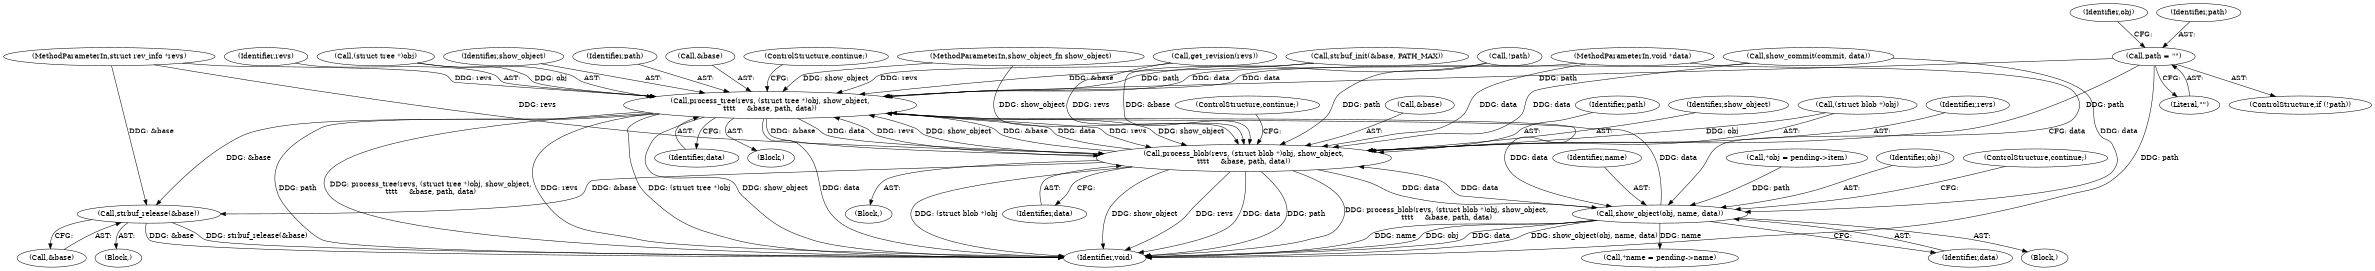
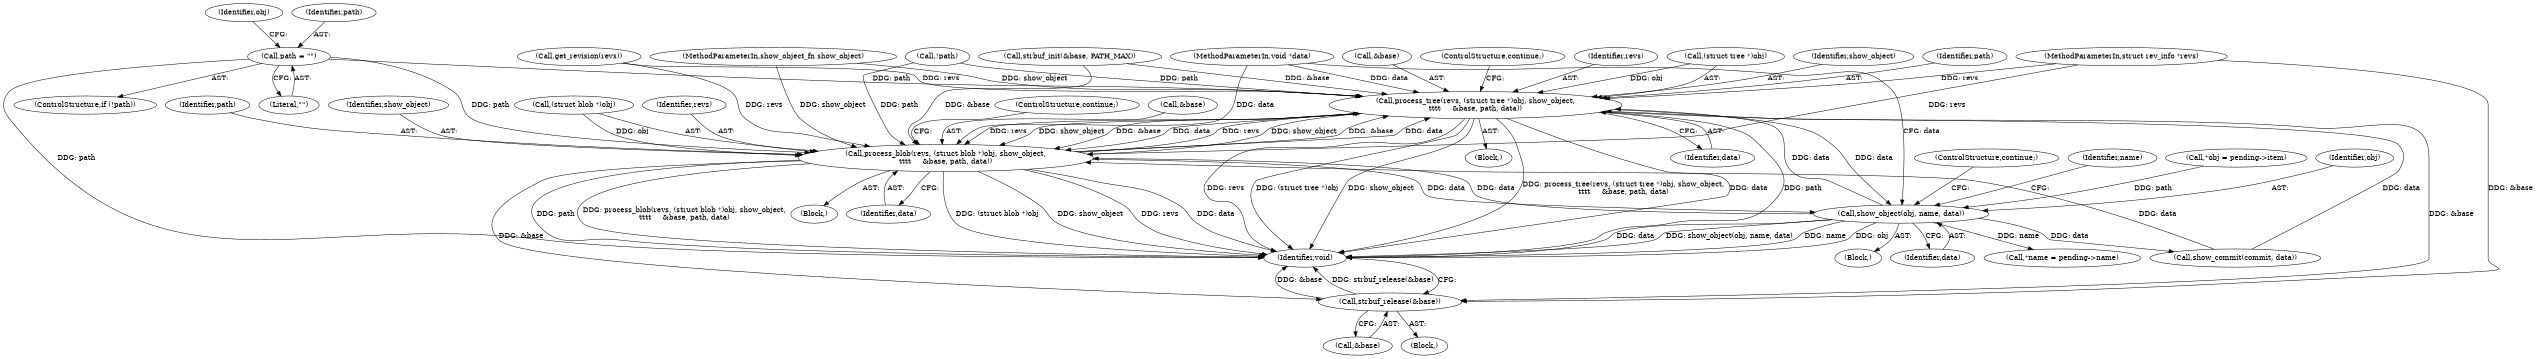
edge "(Call,show_commit(commit, data))" -> "(Call,show_object(obj, name, data))": reversed
edge "(Identifier,name)" -> "(Call,show_object(obj, name, data))": label "AST: " -> "CFG: "
edge "(Identifier,void)" -> "(Call,strbuf_release(&base))": added, label "CFG:"
